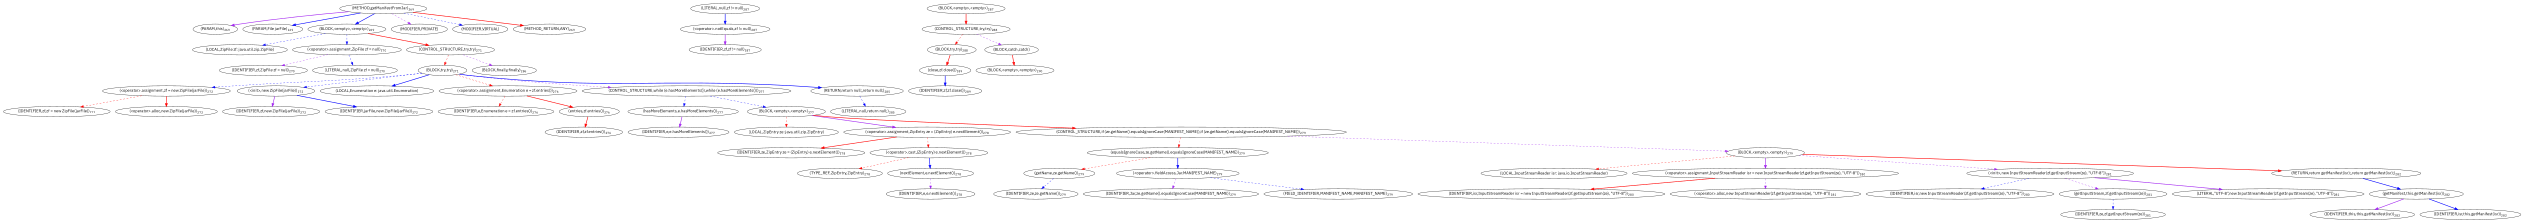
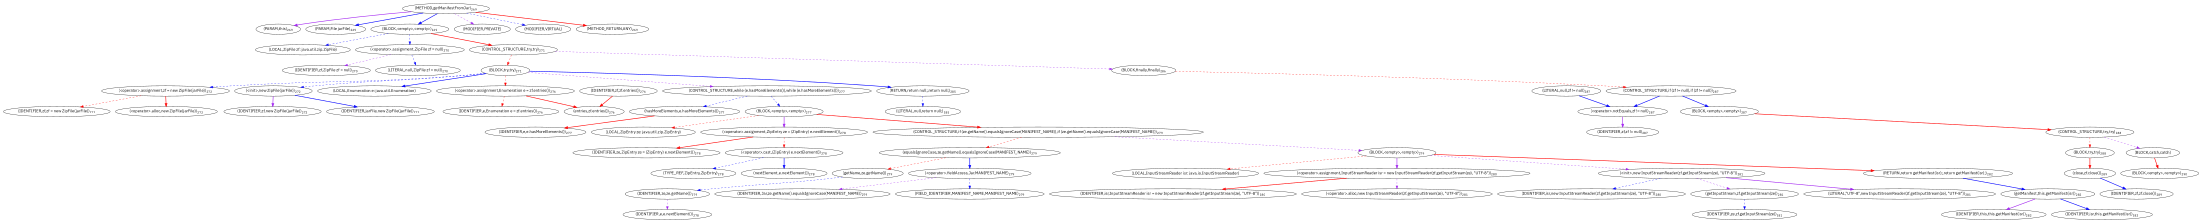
node "(CONTROL_STRUCTURE,if (zf != null),if (zf != null))": added
edge "(hasMoreElements,e.hasMoreElements())" -> "(IDENTIFIER,e,e.hasMoreElements())": color purple -> red
edge "(entries,zf.entries())" -> "(IDENTIFIER,zf,zf.entries())": reversed
edge "(<operator>.cast,(ZipEntry) e.nextElement())" -> "(TYPE_REF,ZipEntry,ZipEntry)": color red -> blue
edge "(nextElement,e.nextElement())" -> "(IDENTIFIER,e,e.nextElement())": now "(IDENTIFIER,ze,ze.getName())" -> "(IDENTIFIER,e,e.nextElement())"
